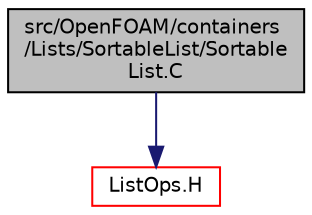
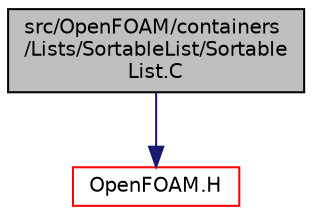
node "ListOps.H": label "ListOps.H" -> "OpenFOAM.H"
